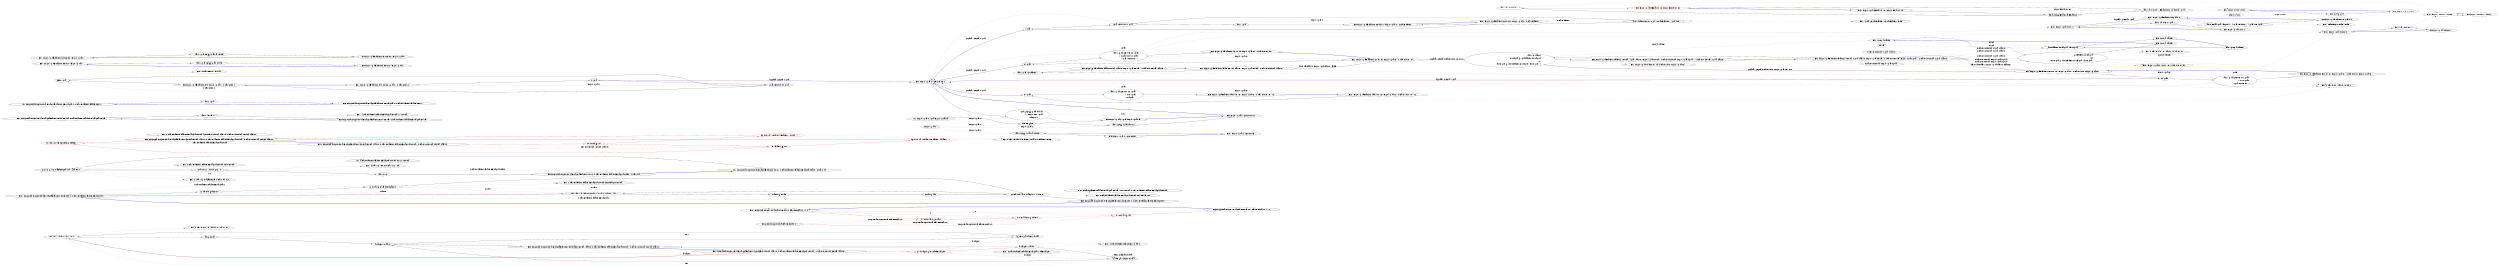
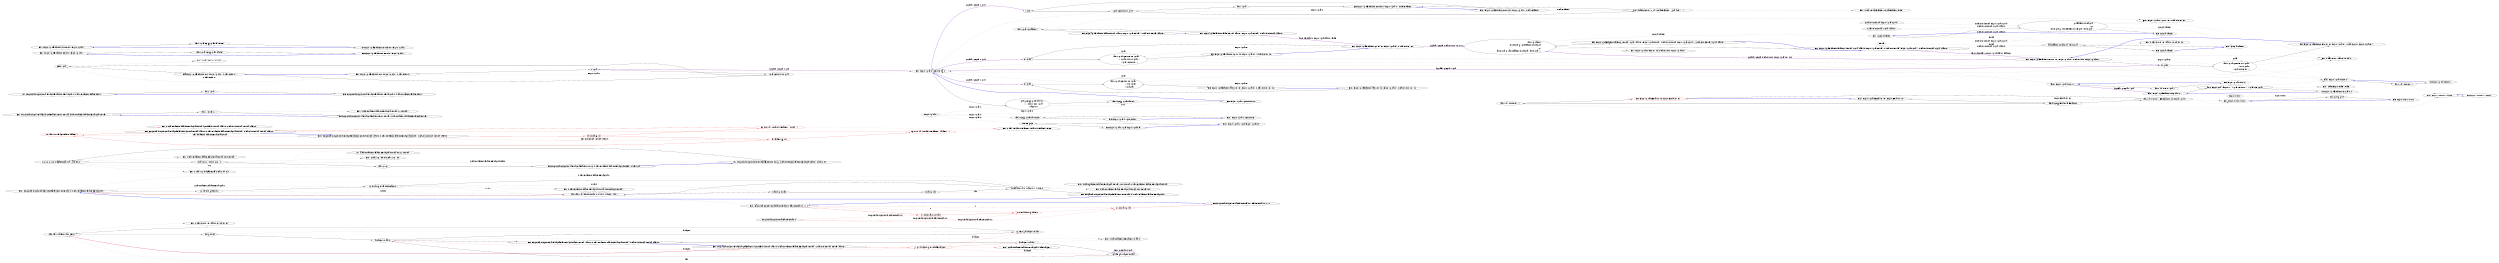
edge "Exit CSharpx.Maybe<T>.Maybe(CSharpx.MaybeType)" -> "Exit CSharpx.Maybe<T>.MatchJust(out T)": now "Exit CSharpx.Maybe<T>.Maybe(CSharpx.MaybeType)" -> "Entry CSharpx.Maybe<T>.Maybe(CSharpx.MaybeType)"
edge "source.Union(new[] { default(T) }).Skip(1)" -> "current = next": added, label "next"
edge "var right = enumerator.Current" -> "left = source": label "right" -> "enumerator"
